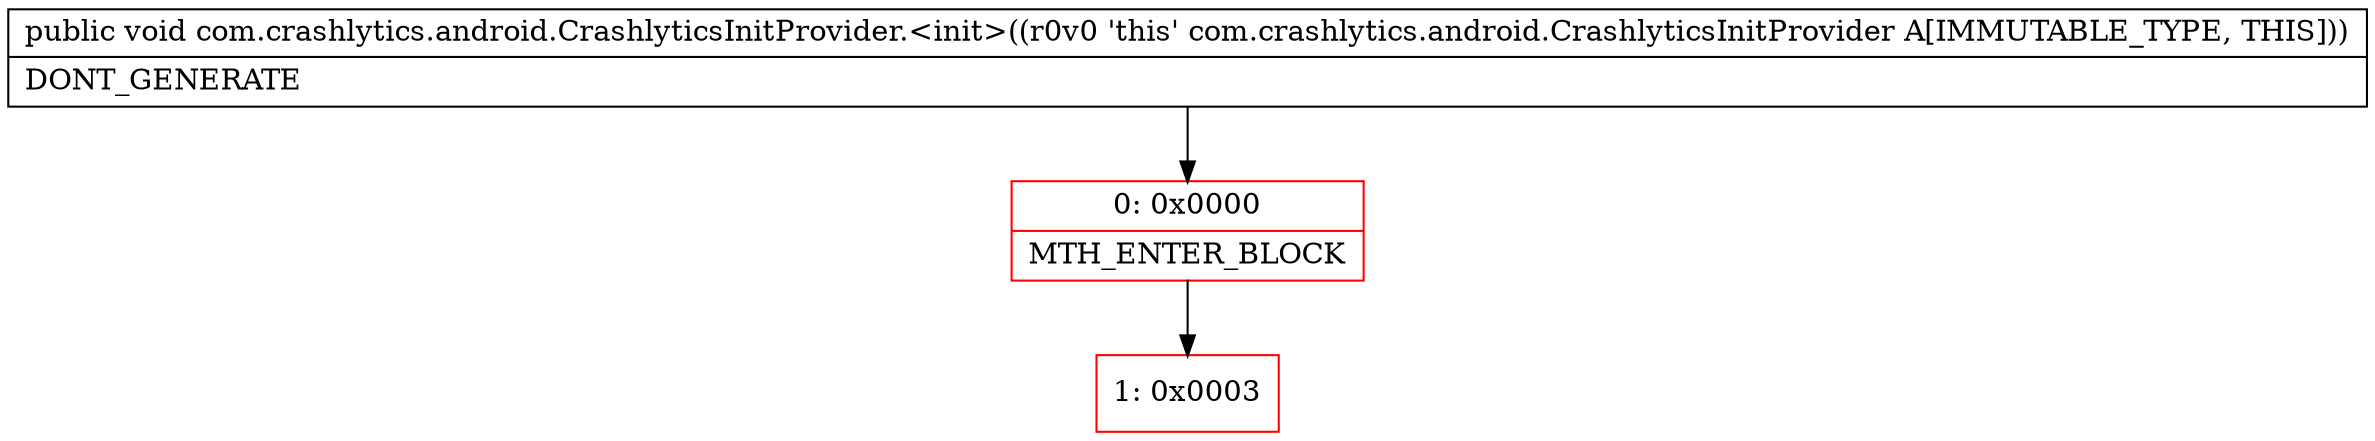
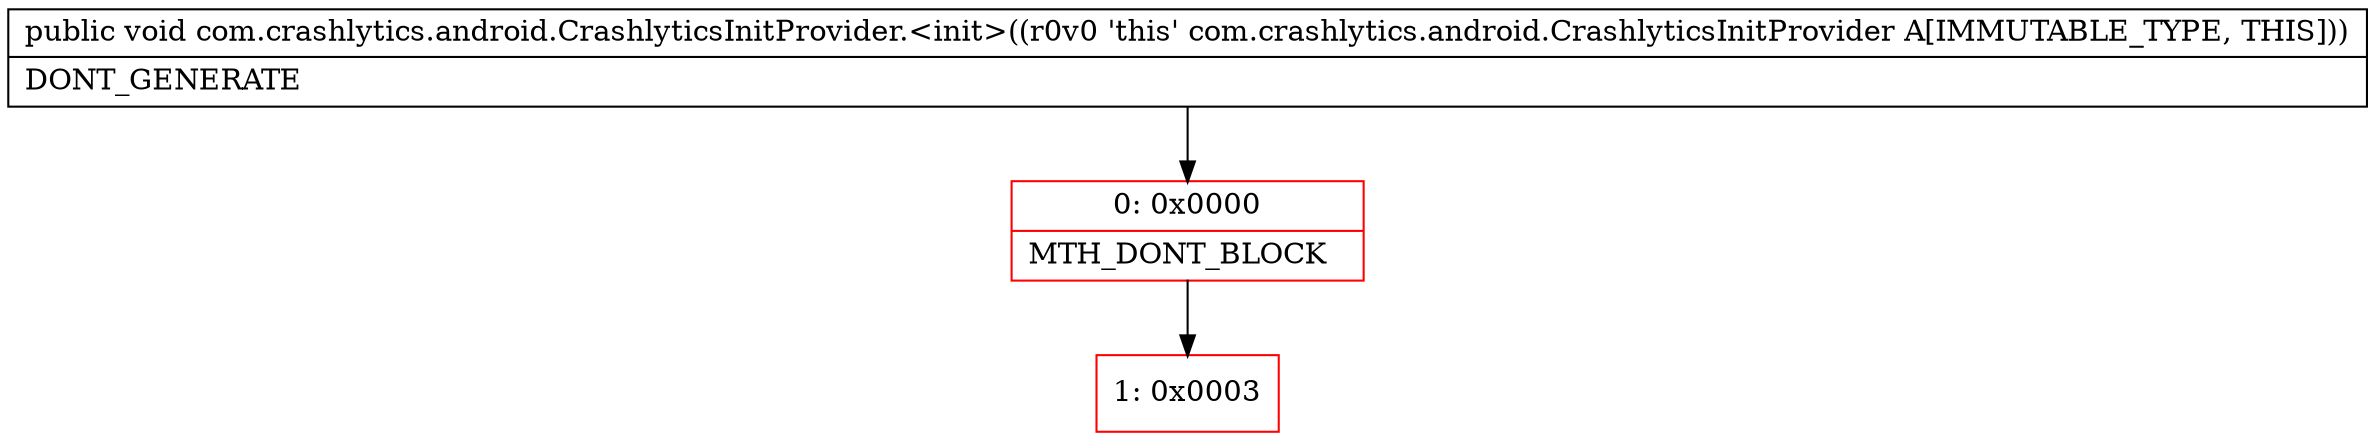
node "0: 0x0000": text "MTH_ENTER_BLOCK" -> "MTH_DONT_BLOCK"
